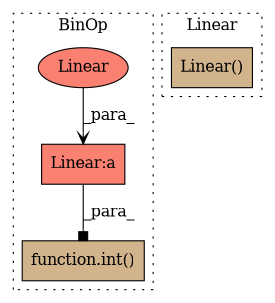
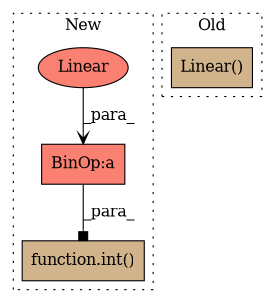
cluster "BinOp": label "BinOp" -> "New"
cluster "Linear": label "Linear" -> "Old"
node "Linear:a": label "Linear:a" -> "BinOp:a"
